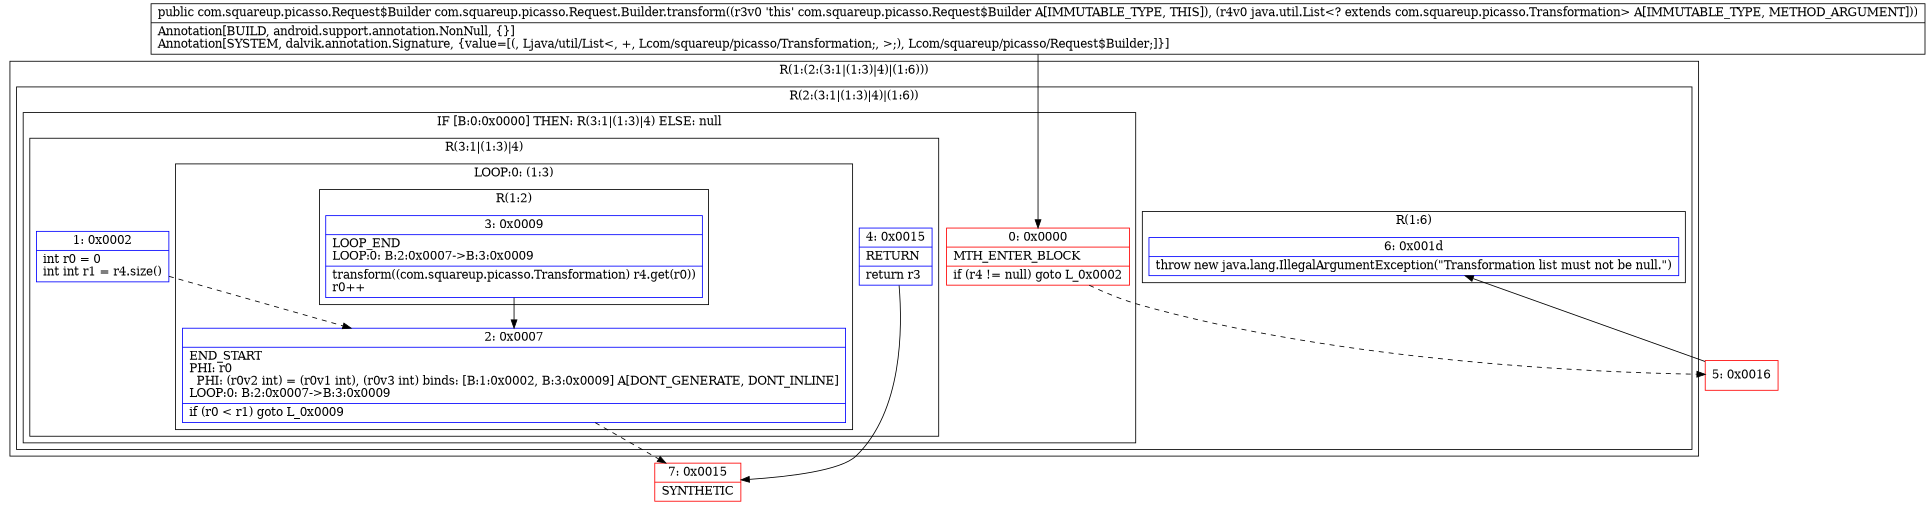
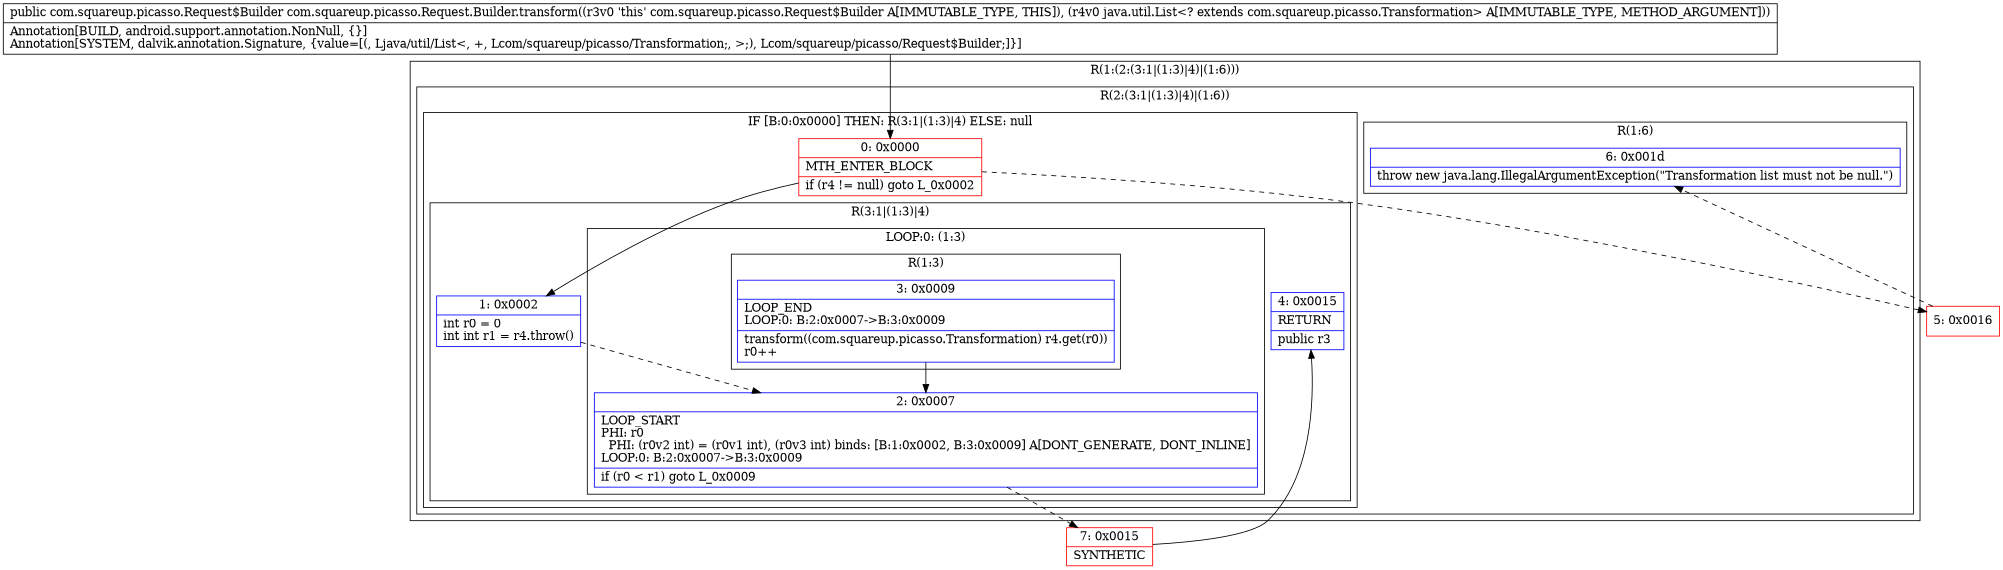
cluster "R(1:2)": label "R(1:2)" -> "R(1:3)"
edge "0: 0x0000" -> "1: 0x0002": added
node "1: 0x0002": text "int int r1 = r4.size()" -> "int int r1 = r4.throw()"
node "4: 0x0015": text "return r3" -> "public r3"
edge "5: 0x0016" -> "6: 0x001d": style solid -> dashed
node "2: 0x0007": text "END_START" -> "LOOP_START"
edge "4: 0x0015" -> "7: 0x0015": reversed
